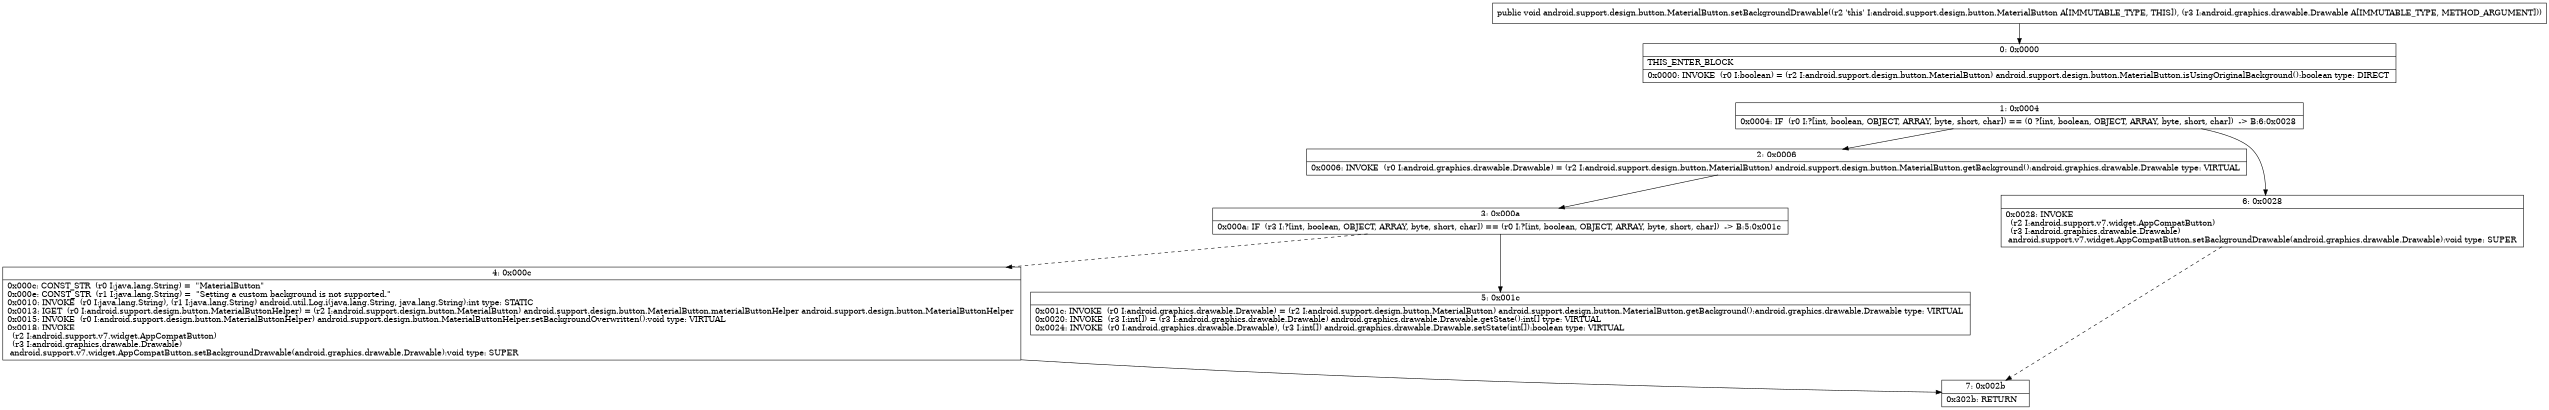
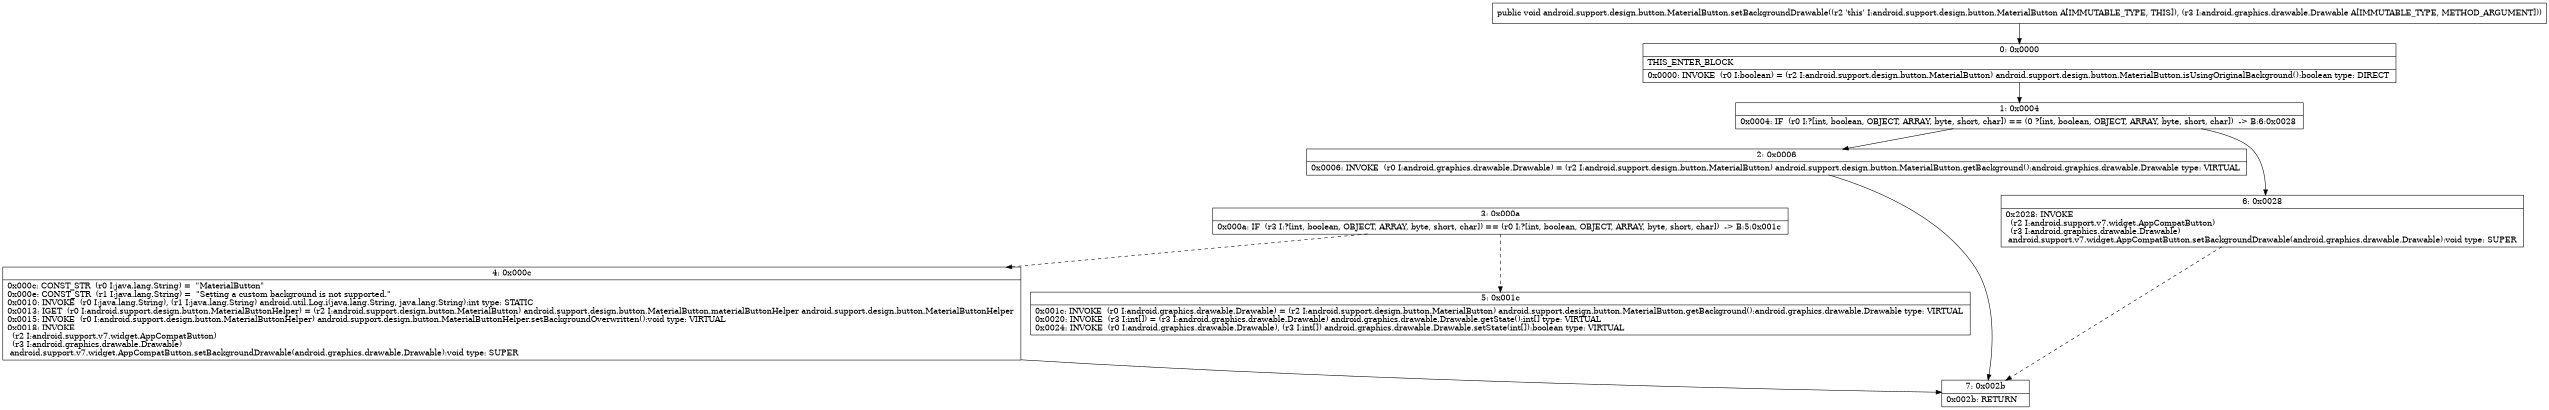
edge "0: 0x0000" -> "1: 0x0004": added
edge "2: 0x0006" -> "3: 0x000a": now "2: 0x0006" -> "7: 0x002b"
node "6: 0x0028": text "0x0028: INVOKE" -> "0x2028: INVOKE"
edge "3: 0x000a" -> "5: 0x001c": style solid -> dashed
node "7: 0x002b": text "0x302b: RETURN" -> "0x002b: RETURN"
